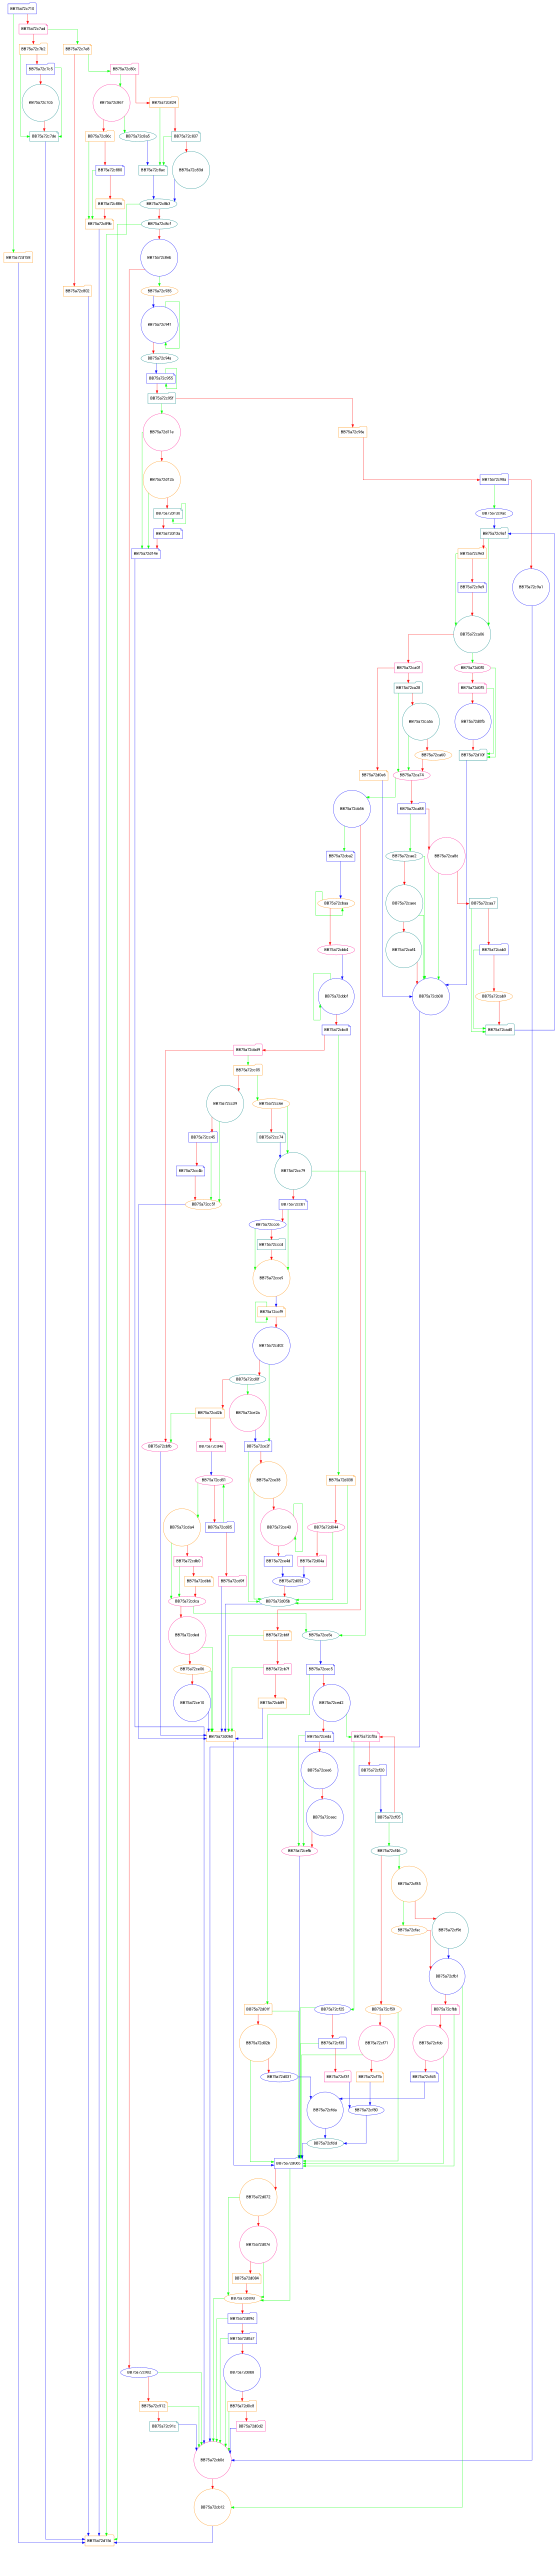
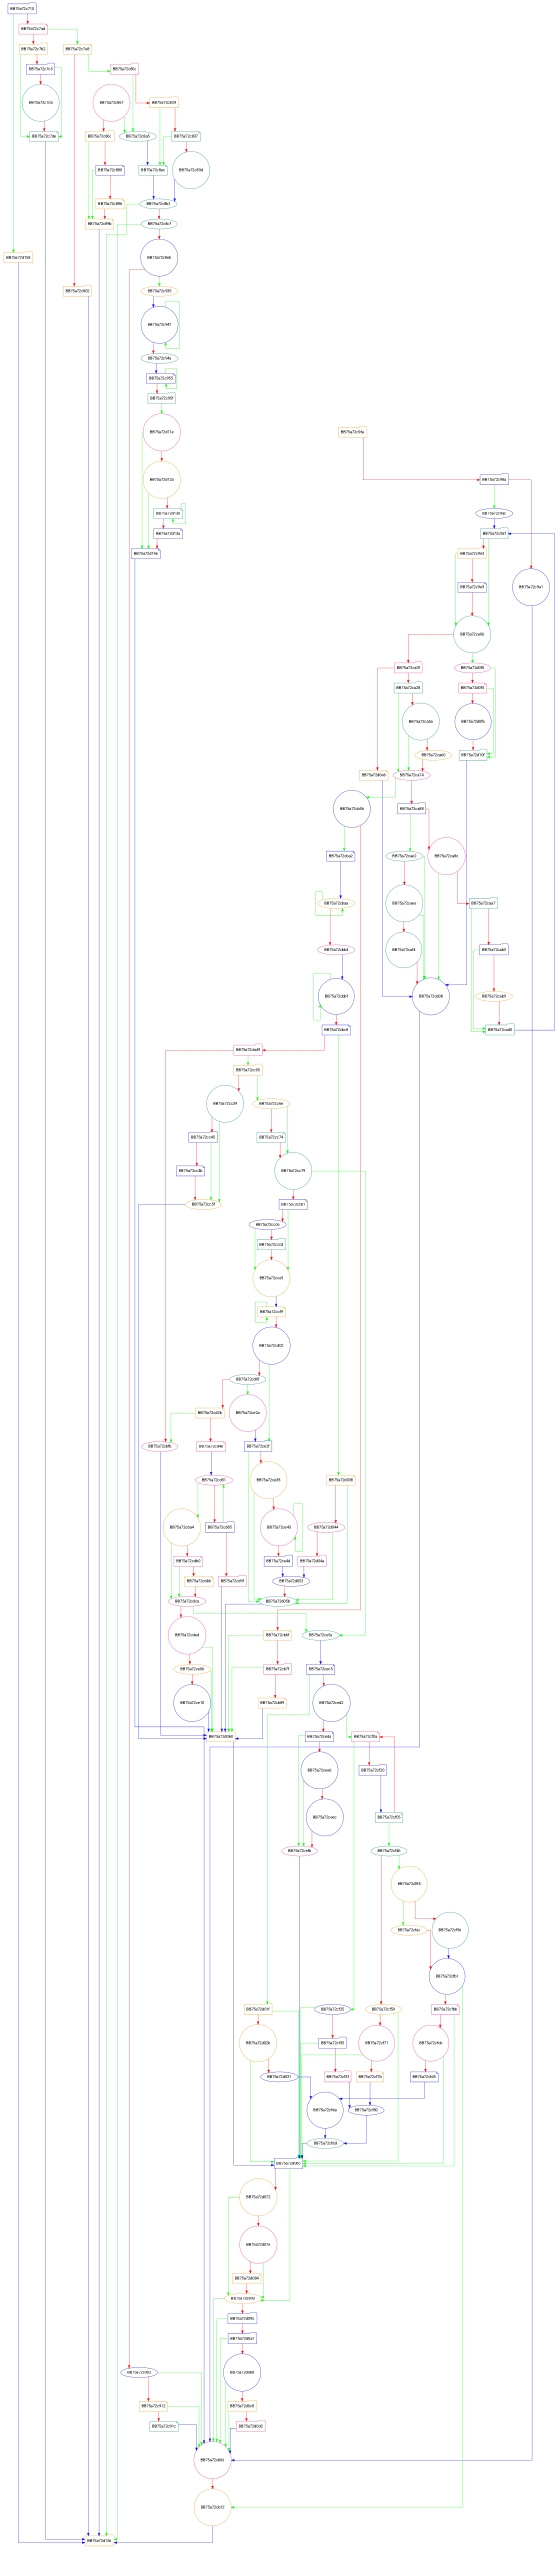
edge "BB75a72c80c" -> "BB75a72c867": now "BB75a72c80c" -> "BB75a72c8a5"
edge "BB75a72c95f" -> "BB75a72c96e": removed
edge "BB75a72cc74" -> "BB75a72cc79": color blue -> red
